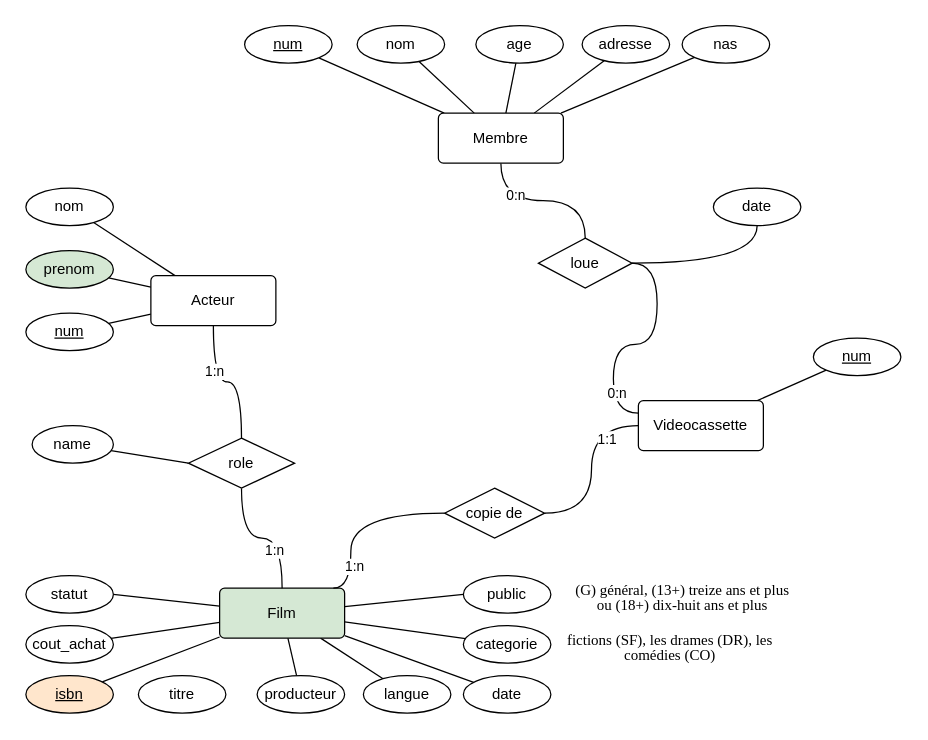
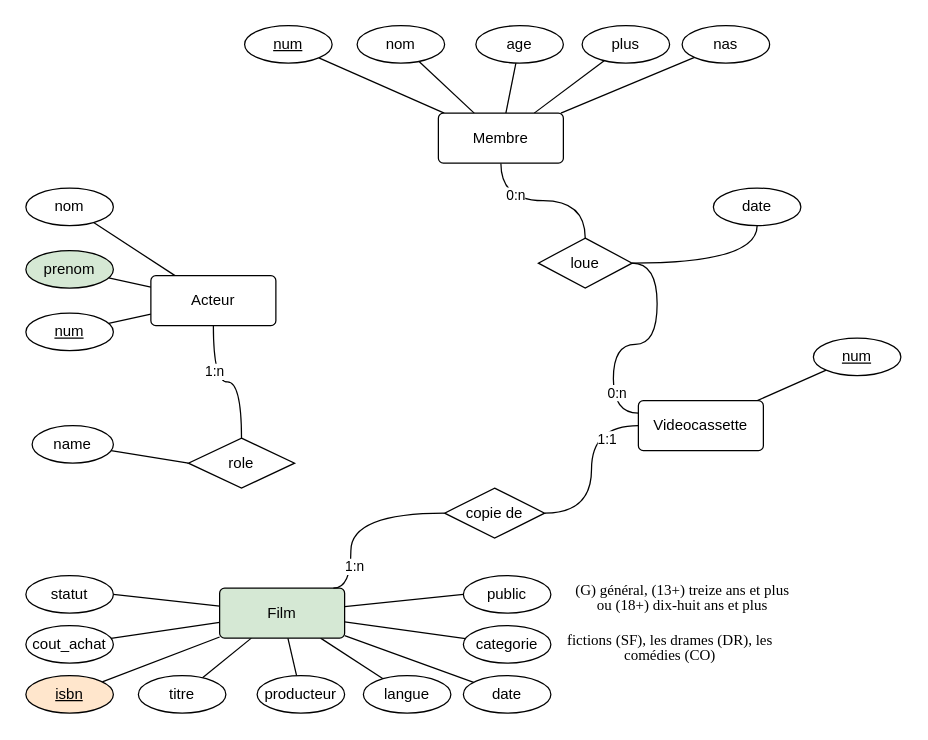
node "adresse": label "adresse" -> "plus"
edge "role" -- "Film": removed, label "1:n"
edge "Film" -- "titre": added
